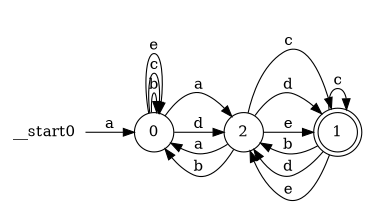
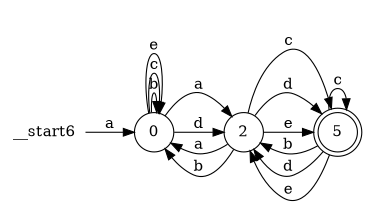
node "__start0": label "__start0" -> "__start6"
node "1": label "1" -> "5"
